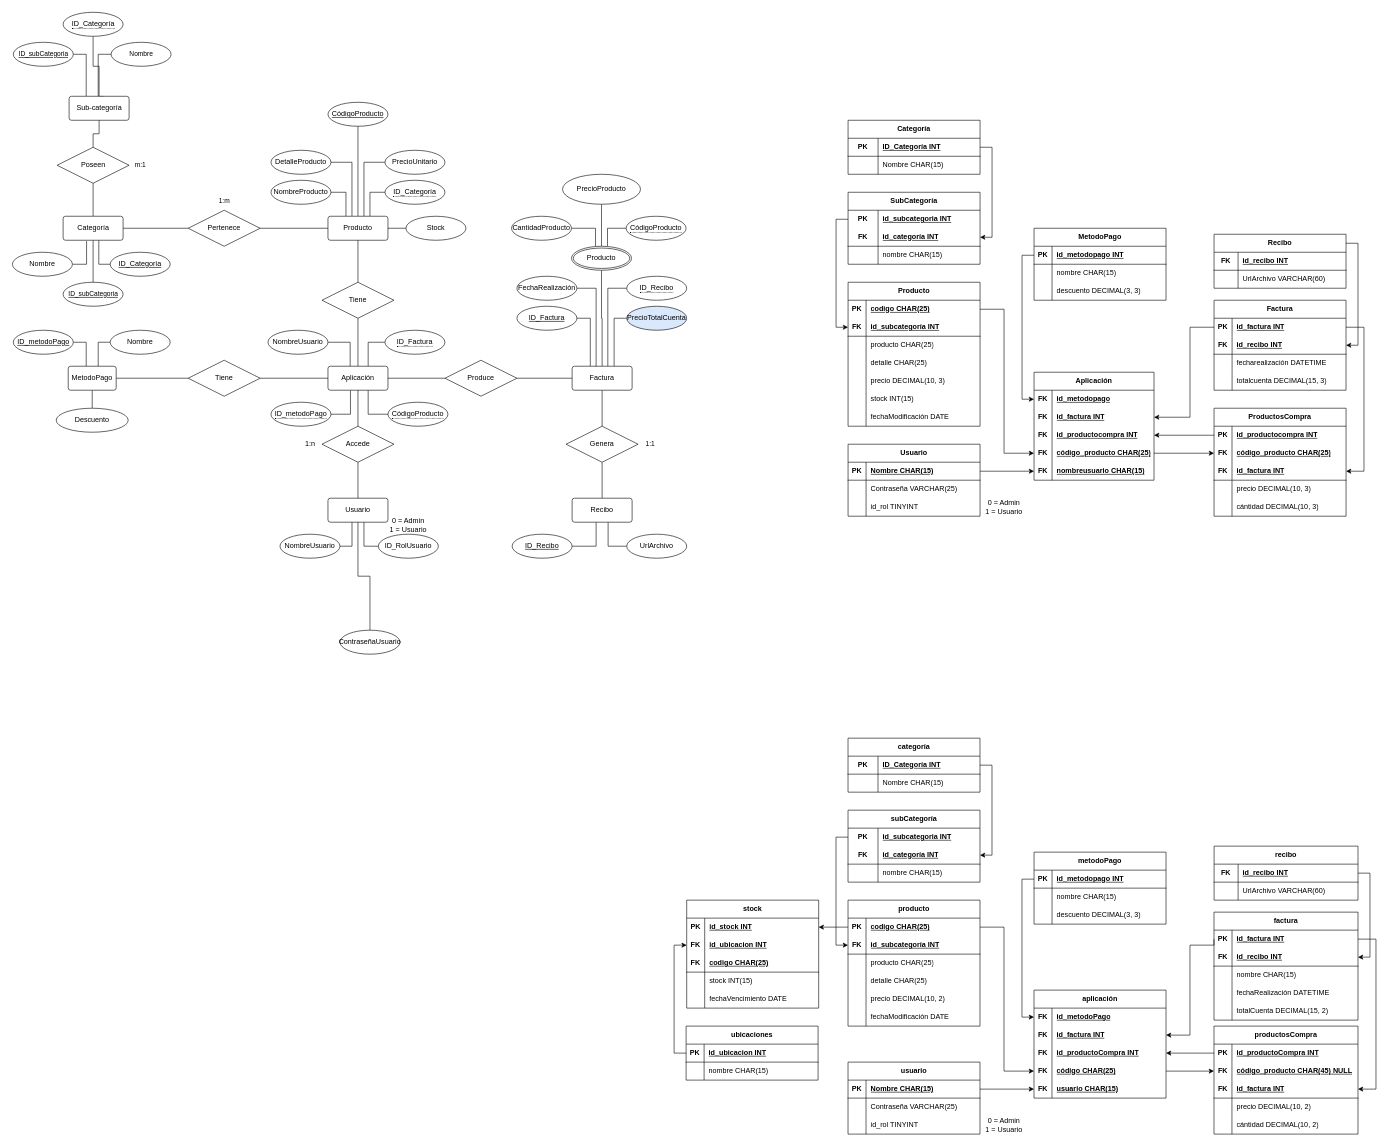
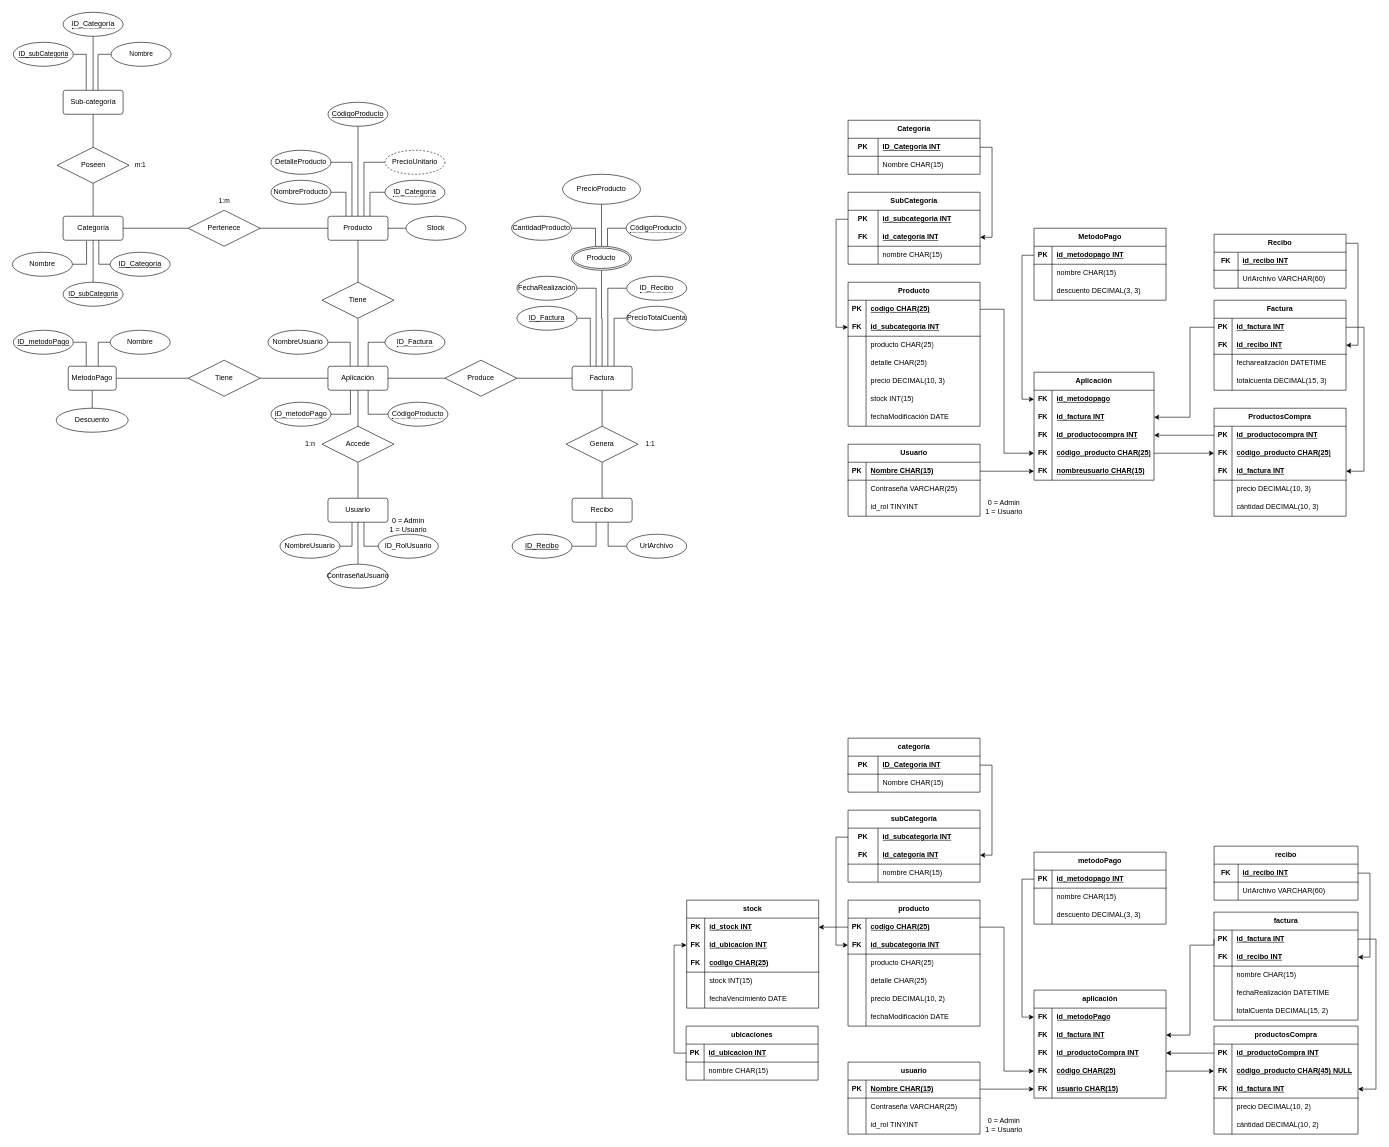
node "Sub-categoría": moved (99, 108) -> (93, 102)
node "PrecioUnitario": style solid -> dashed
node "PrecioTotalCuenta": fillcolor #dae8fc -> #ffffff
node "ContraseñaUsuario": moved (370, 642) -> (358, 576)
